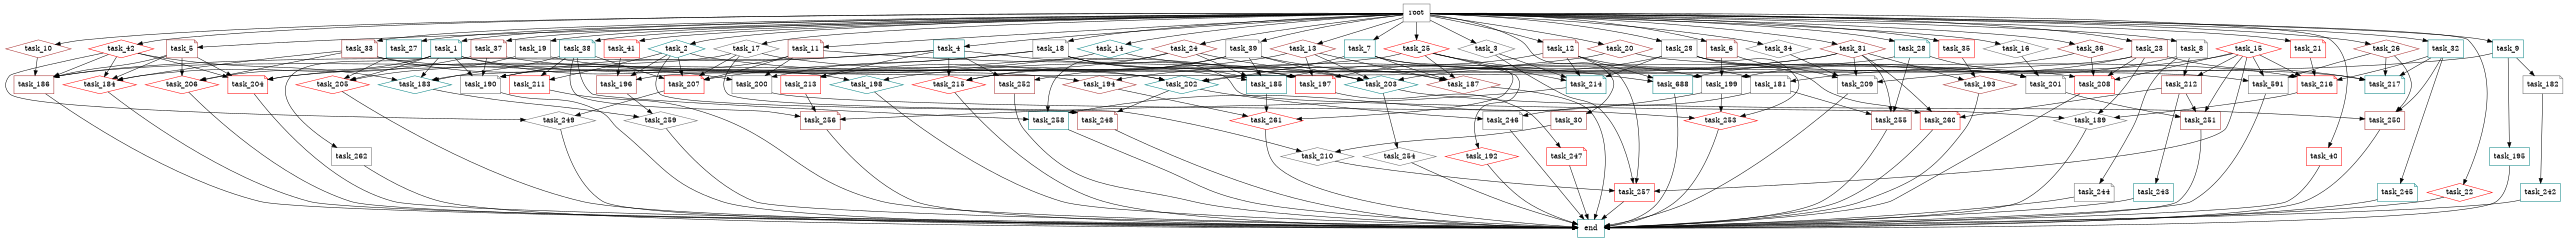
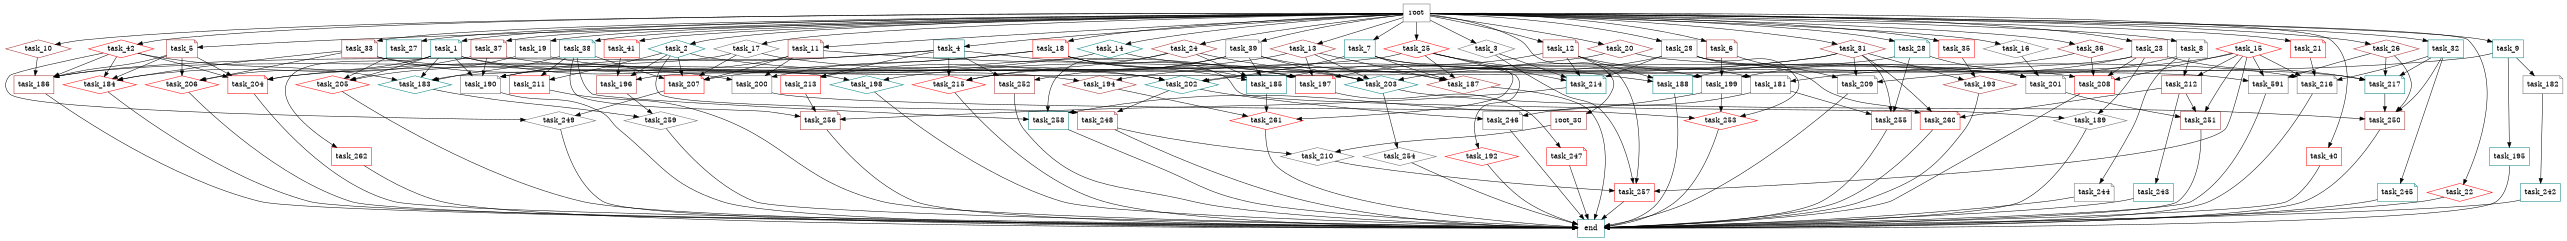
node "task_18": color gray40 -> red
node "task_34": removed
node "task_688": label "task_688" -> "task_188"
node "task_216": color red -> gray40
edge "task_217" -> "task_250": added
edge "task_216" -> "task_189": now "task_216" -> "end"
edge "task_17" -> "task_210": now "task_248" -> "task_210"
node "task_30": label "task_30" -> "root_30"
node "task_262": color gray40 -> red
